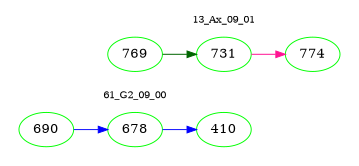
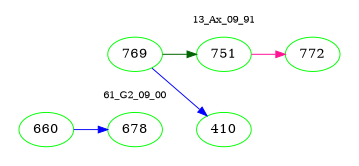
cluster "13_Ax_09_01": label "13_Ax_09_01" -> "13_Ax_09_91"
node "731": label "731" -> "751"
node "774": label "774" -> "772"
node "690": label "690" -> "660"
edge "678" -> "410": now "769" -> "410"
